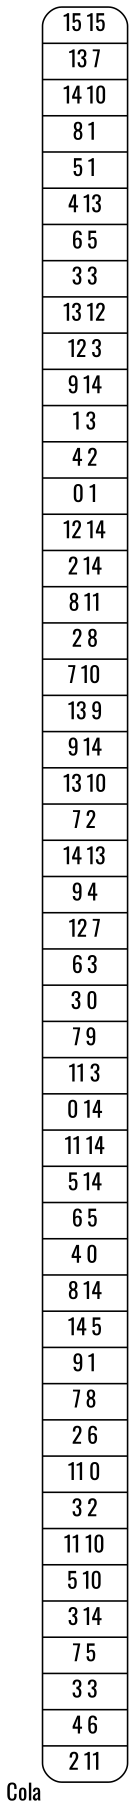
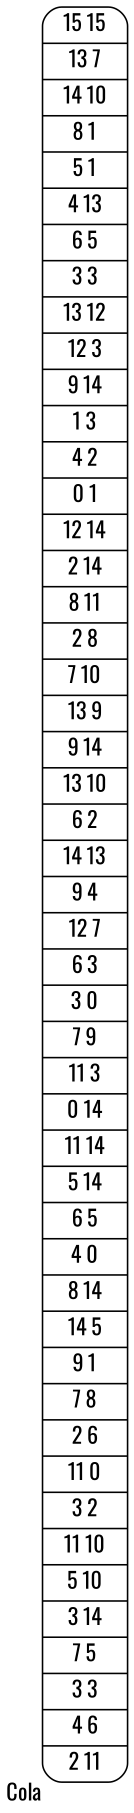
node "15 15": text "7 2" -> "6 2"
